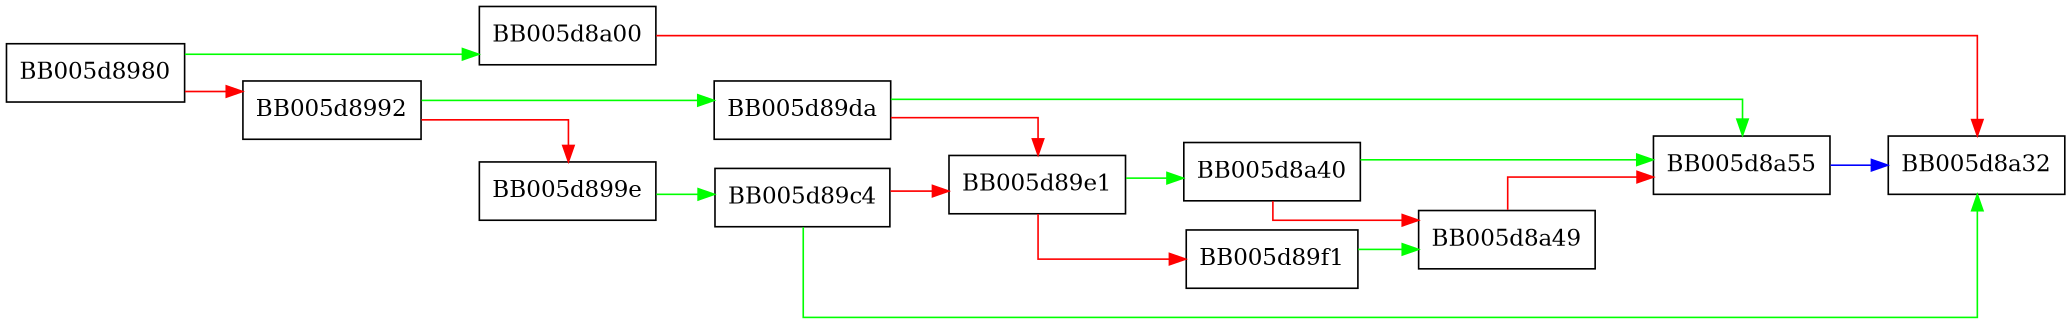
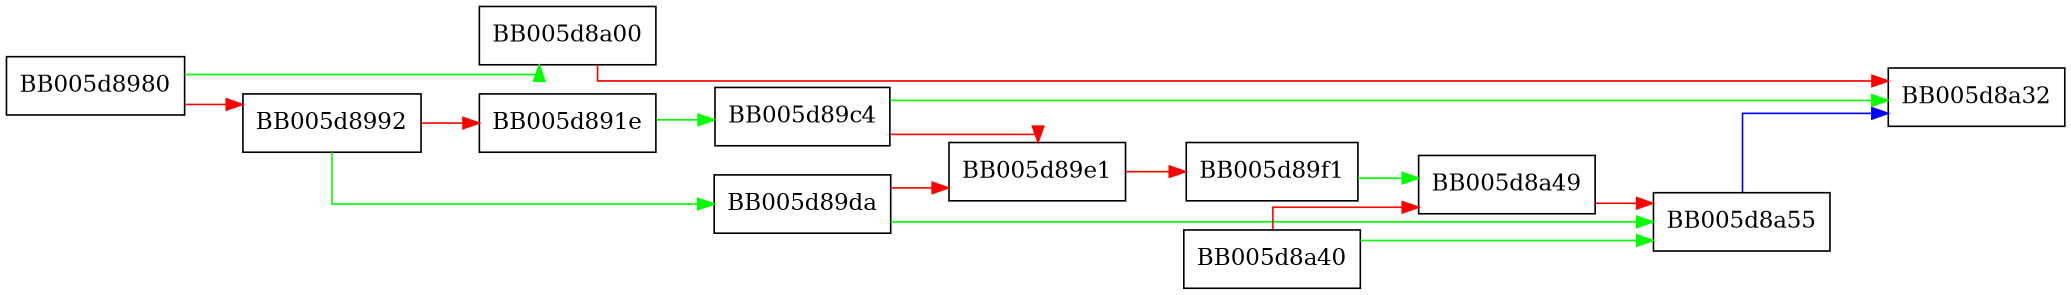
edge "BB005d89e1" -> "BB005d8a40": removed
node "BB005d899e": label "BB005d899e" -> "BB005d891e"
